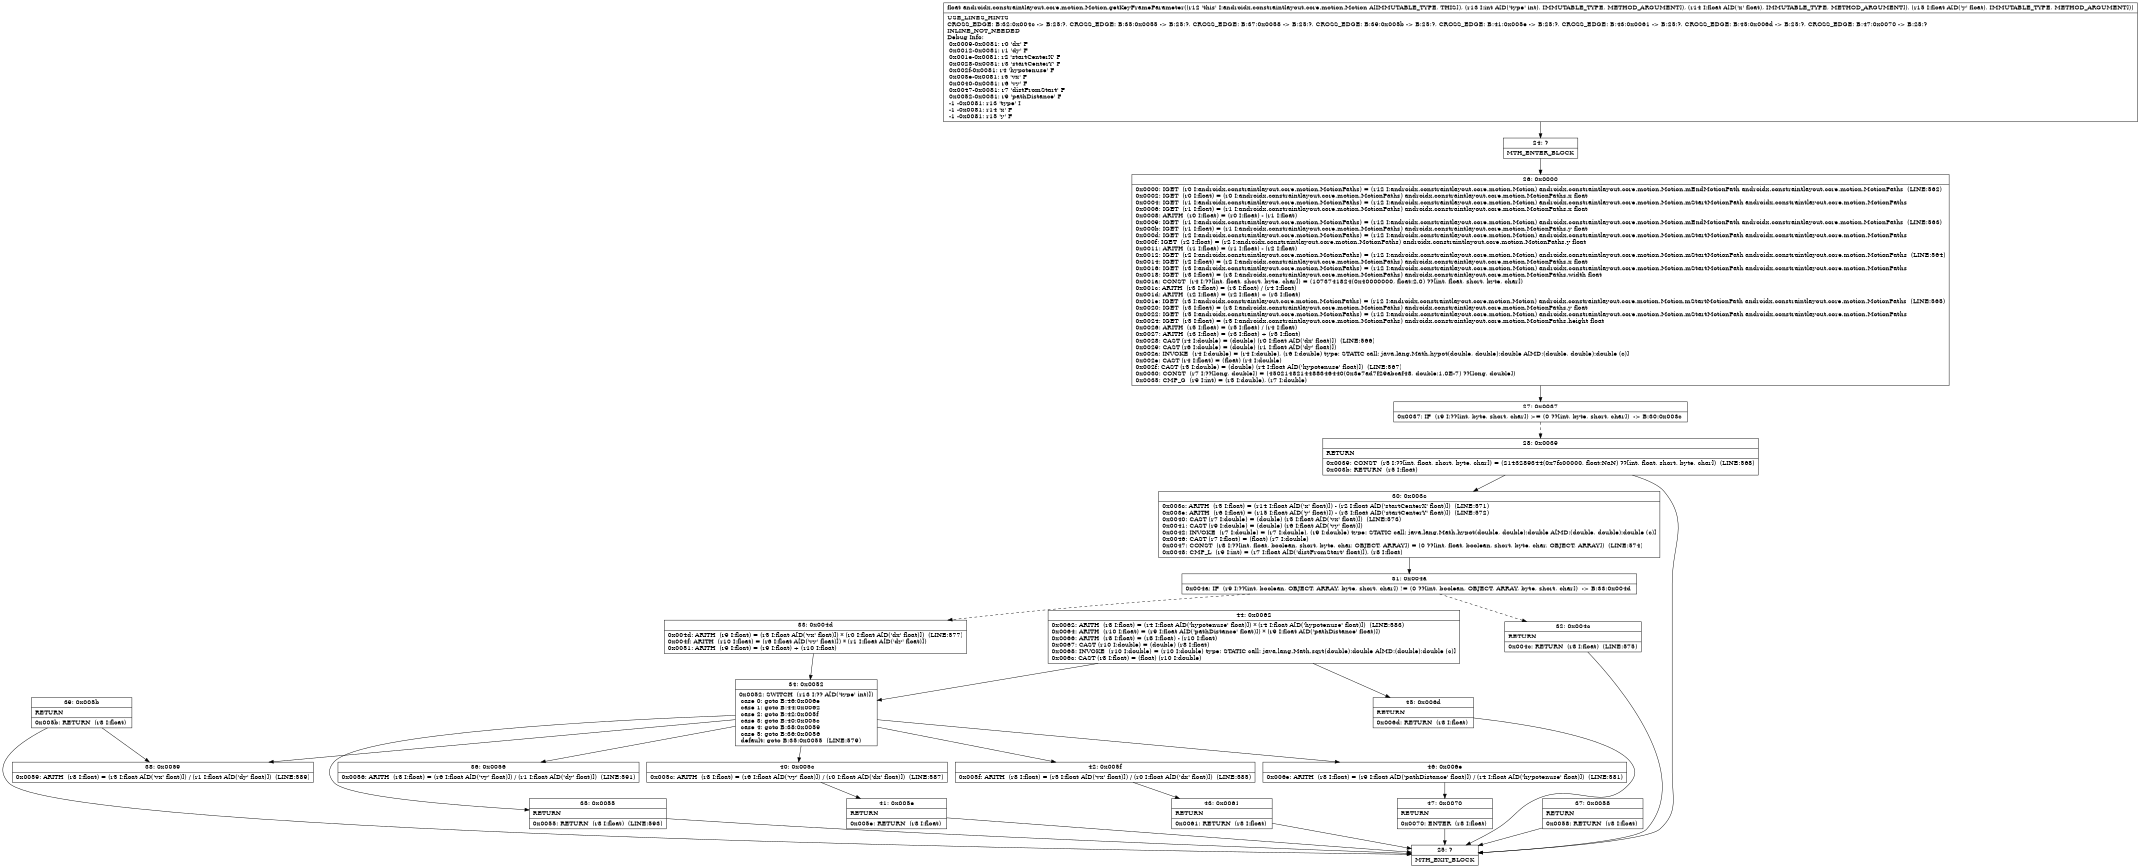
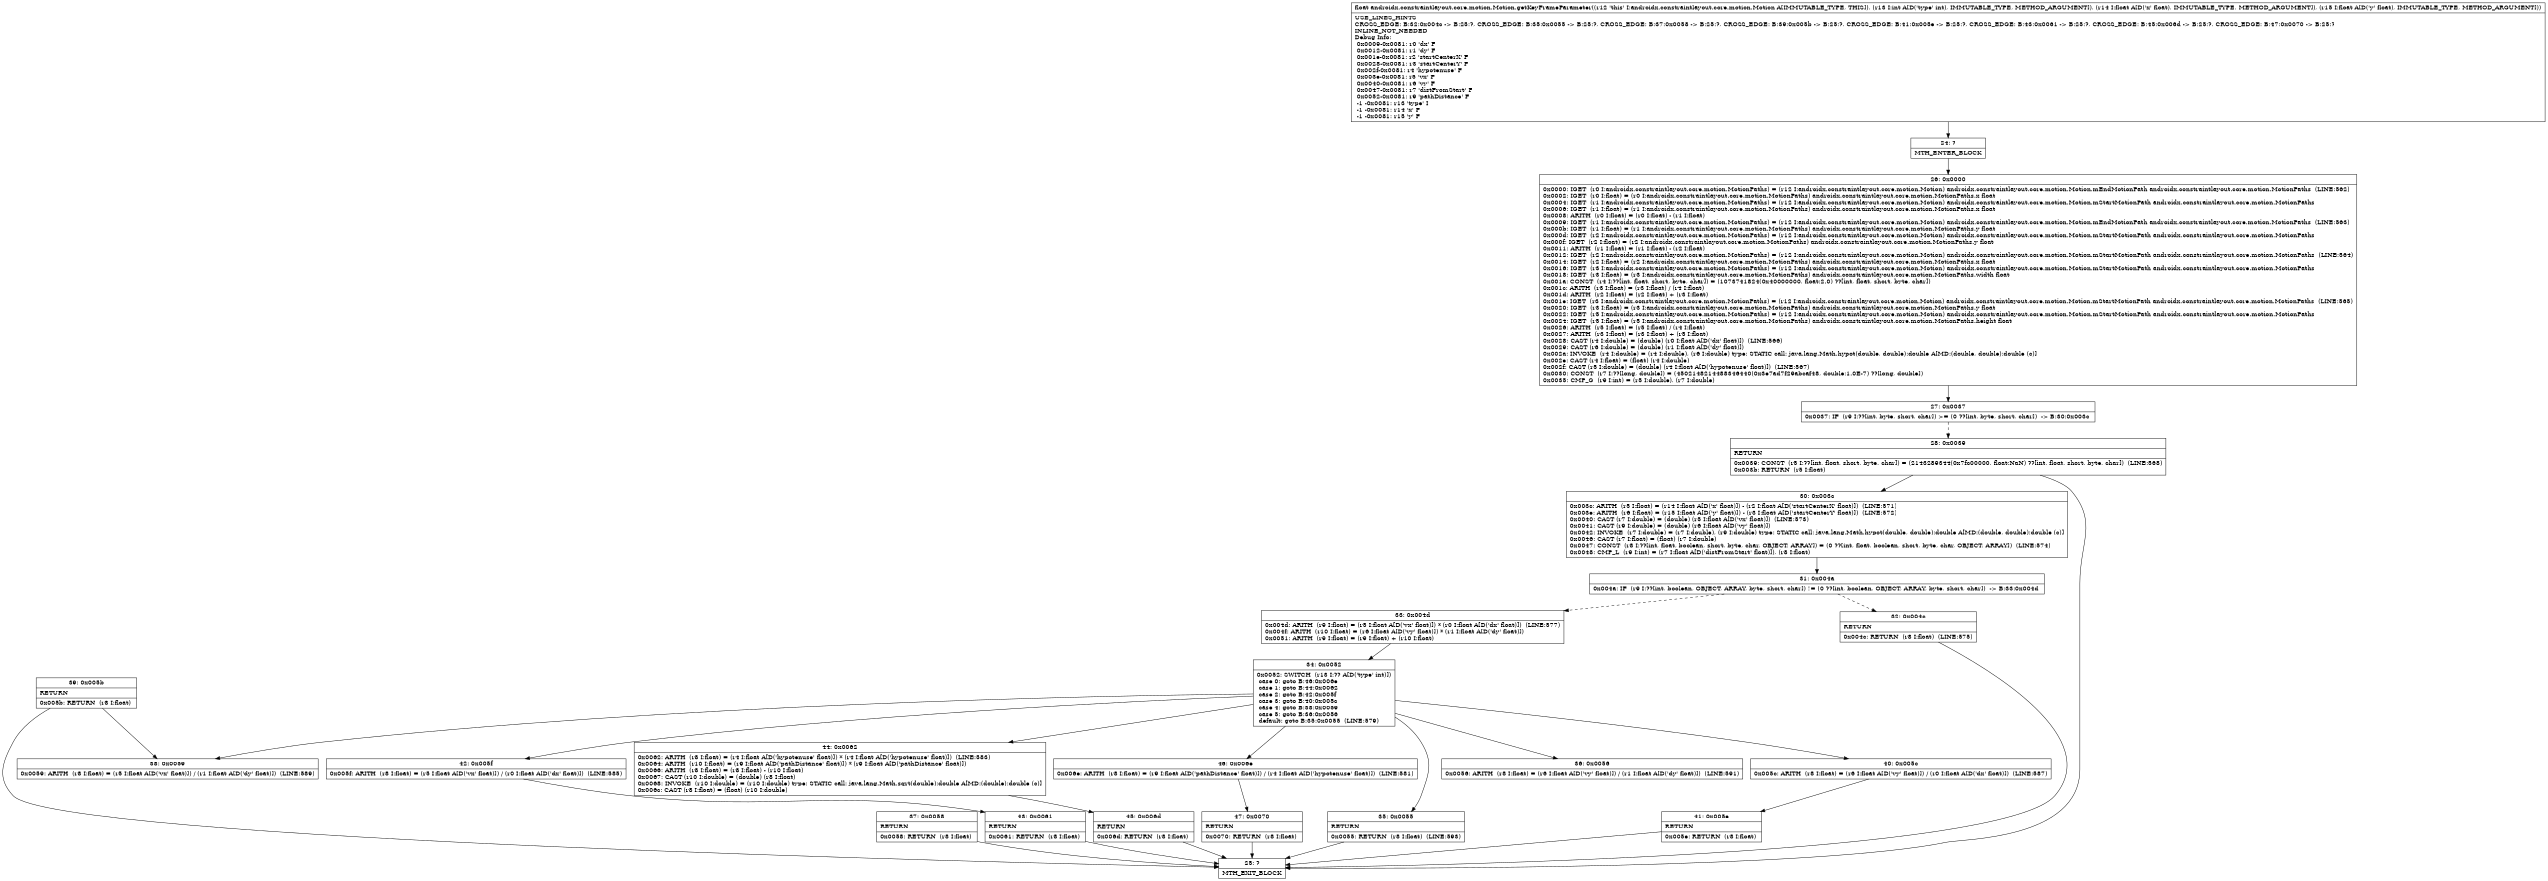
edge "44: 0x0062" -> "34: 0x0052": reversed
node "47: 0x0070": text "0x0070: ENTER  (r8 I:float)" -> "0x0070: RETURN  (r8 I:float)"
